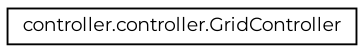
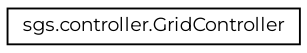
node "controller.controller.GridController": label "controller.controller.GridController" -> "sgs.controller.GridController"
